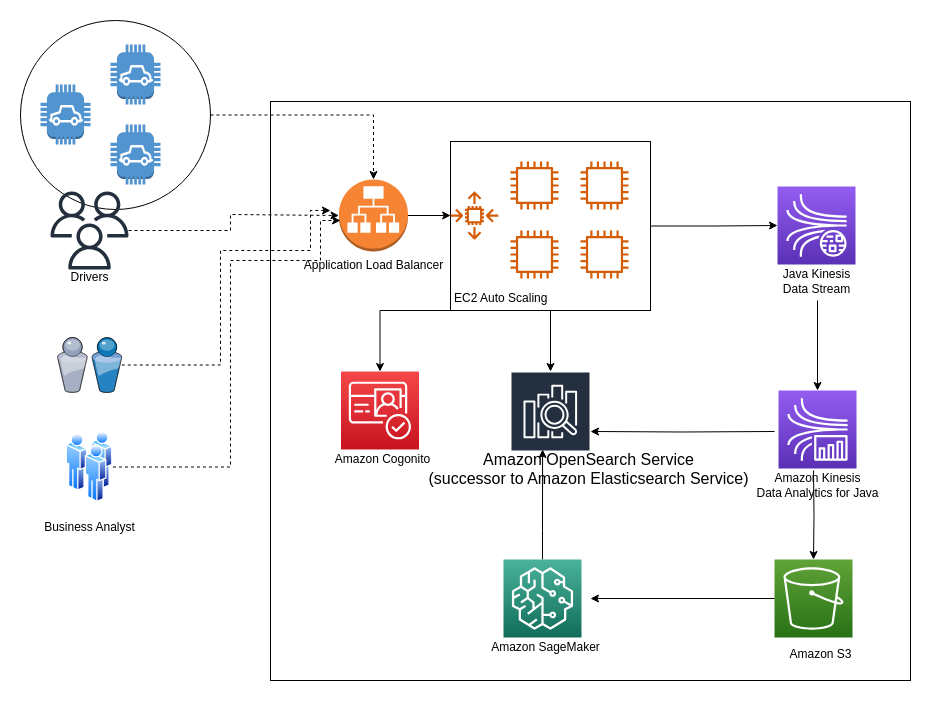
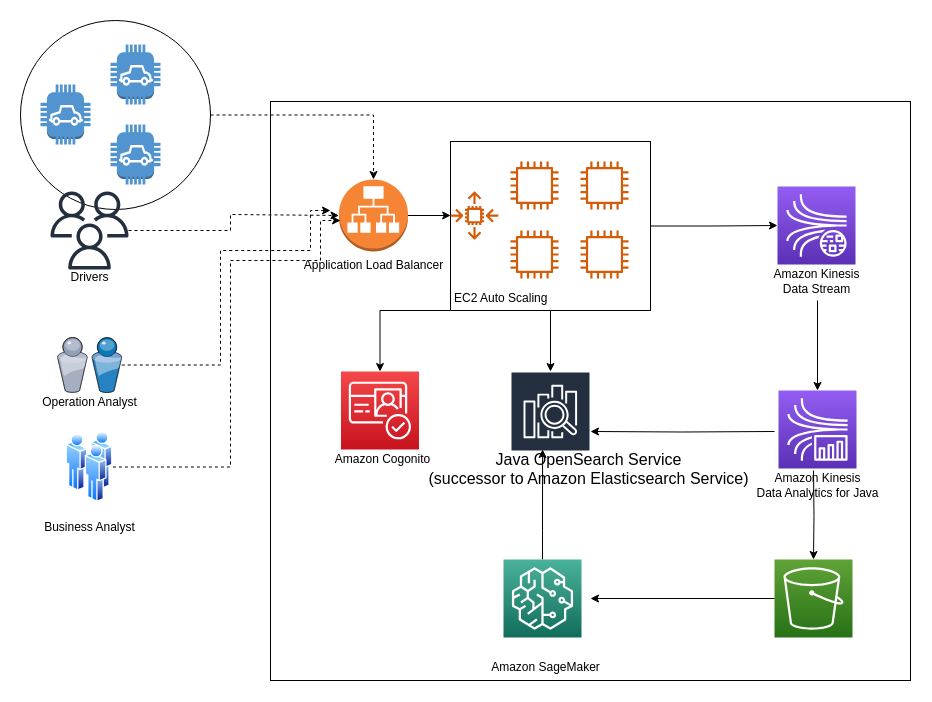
node "Java Kinesis Data Stream": label "Java Kinesis Data Stream" -> "Amazon Kinesis Data Stream"
node "Operation Analyst": added
node "Amazon OpenSearch Service (successor to Amazon Elasticsearch Service)": label "Amazon OpenSearch Service (successor to Amazon Elasticsearch Service)" -> "Java OpenSearch Service (successor to Amazon Elasticsearch Service)"
node "Amazon SageMaker": moved (546, 648) -> (546, 668)
node "Amazon S3": removed
